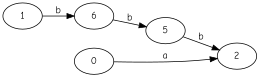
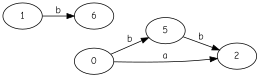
edge "6" -> "5": now "0" -> "5"
